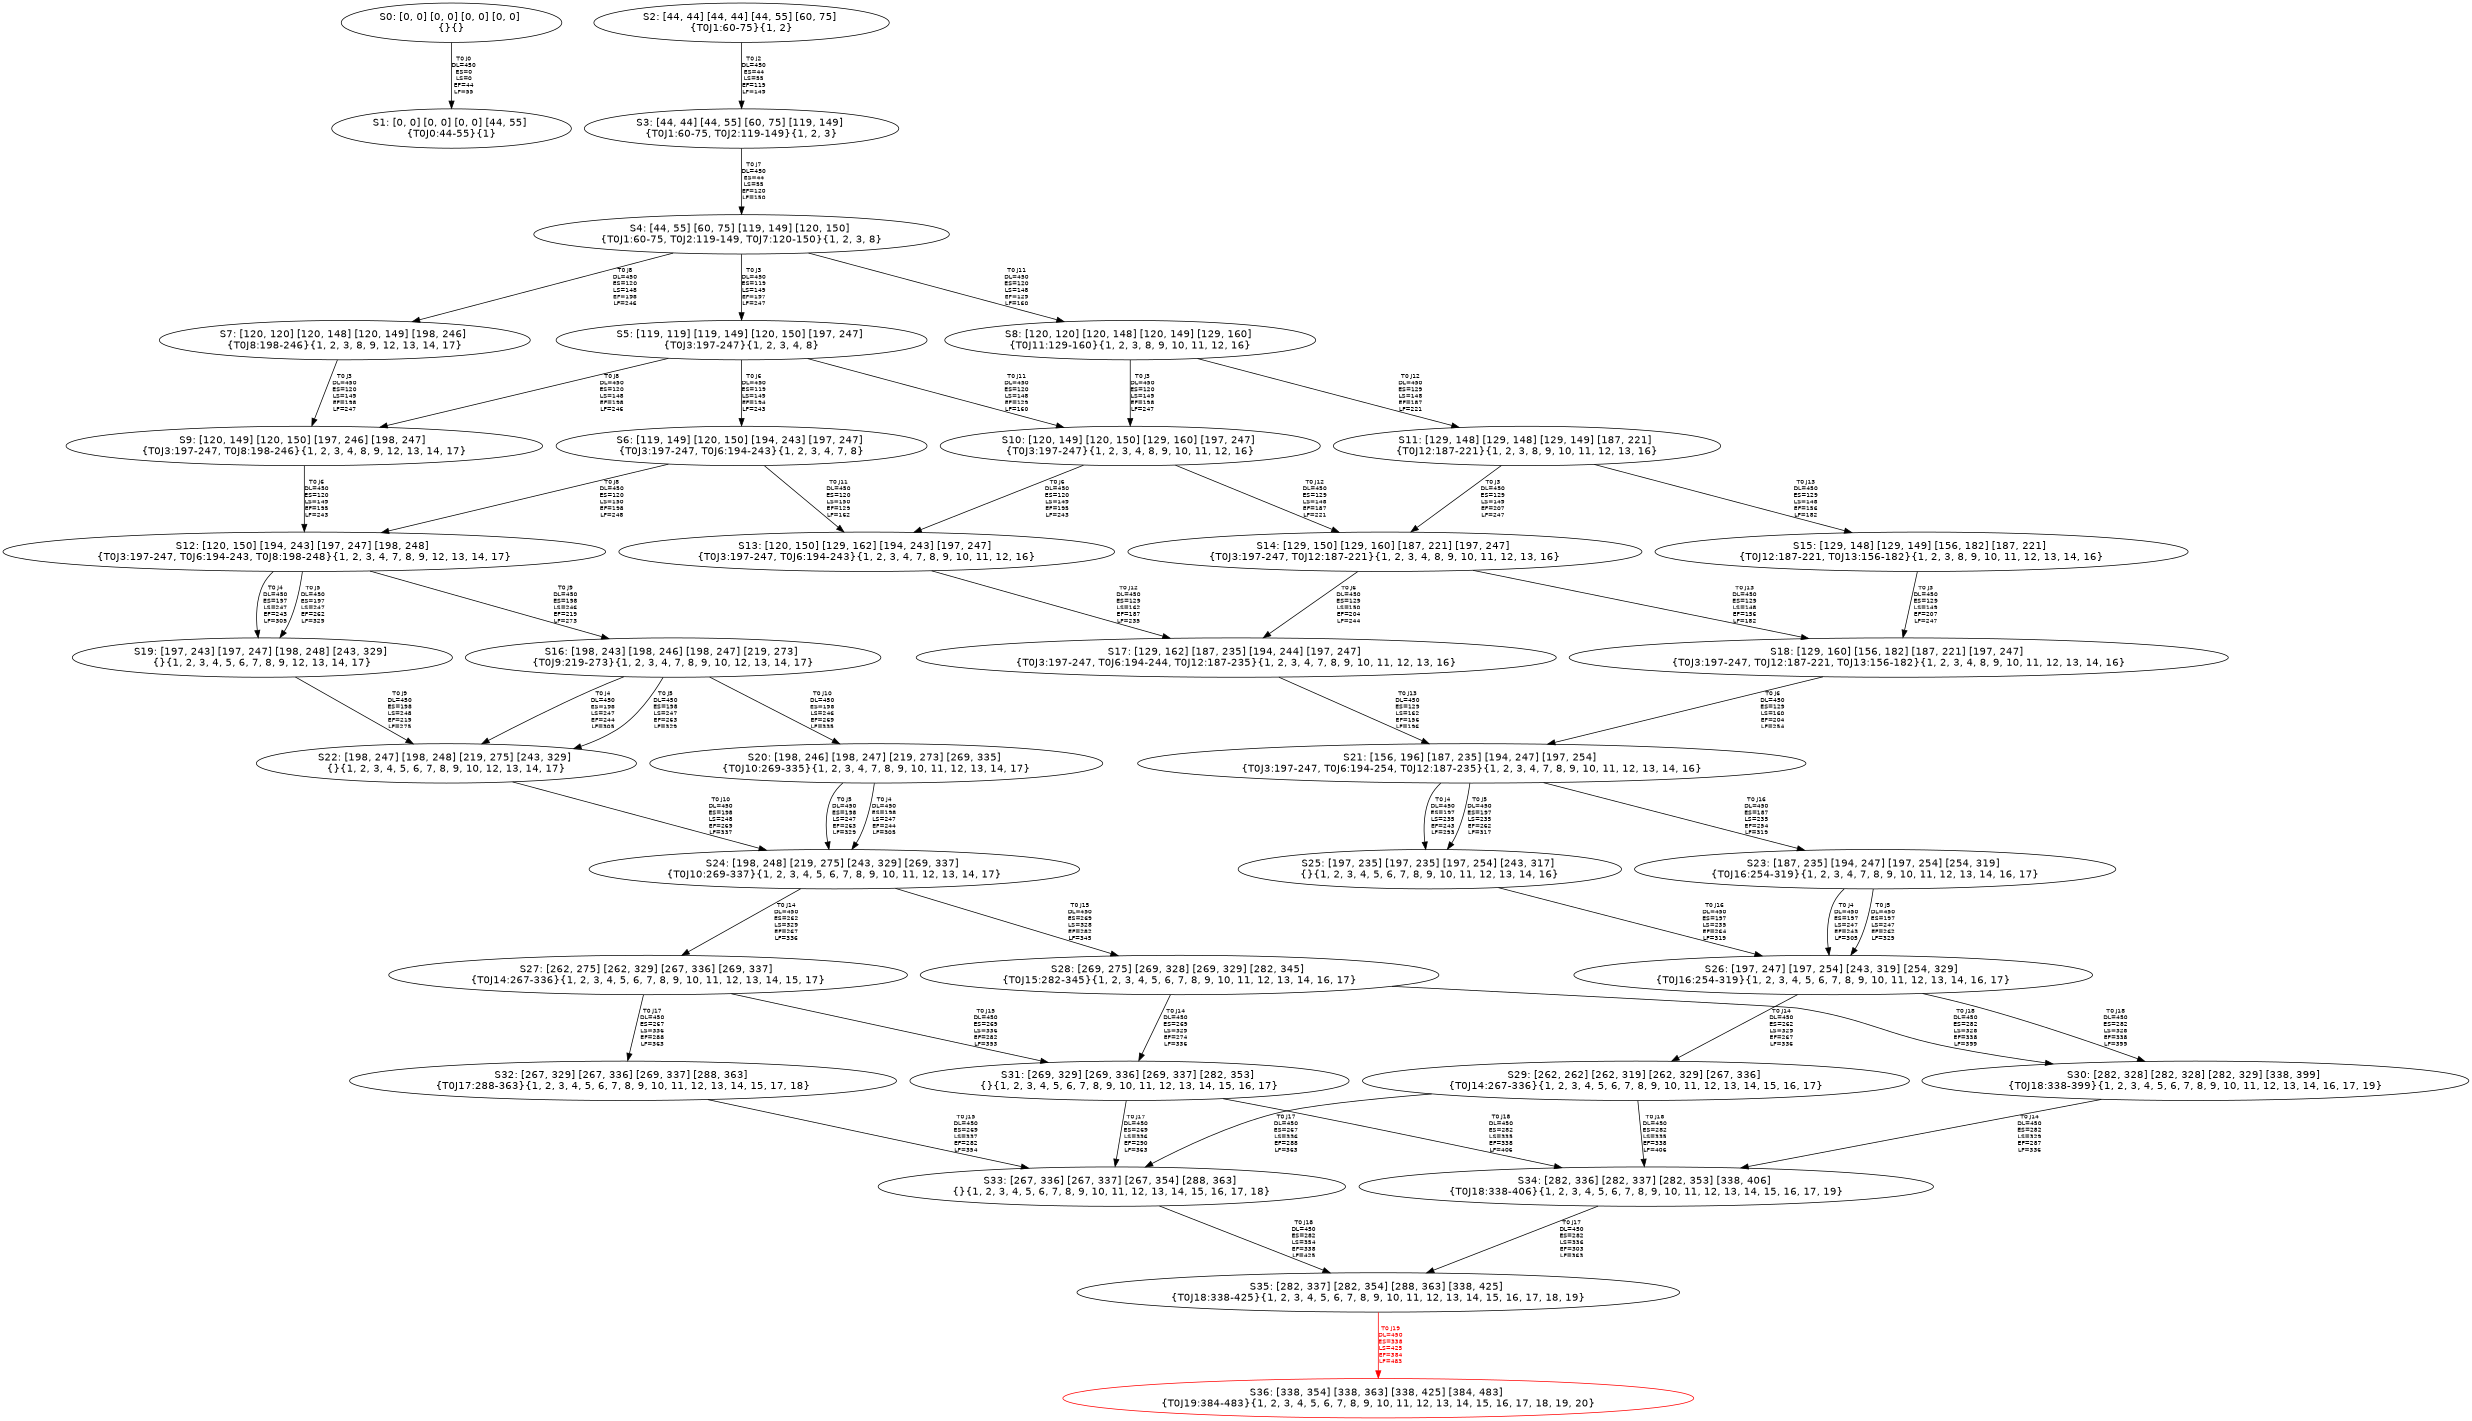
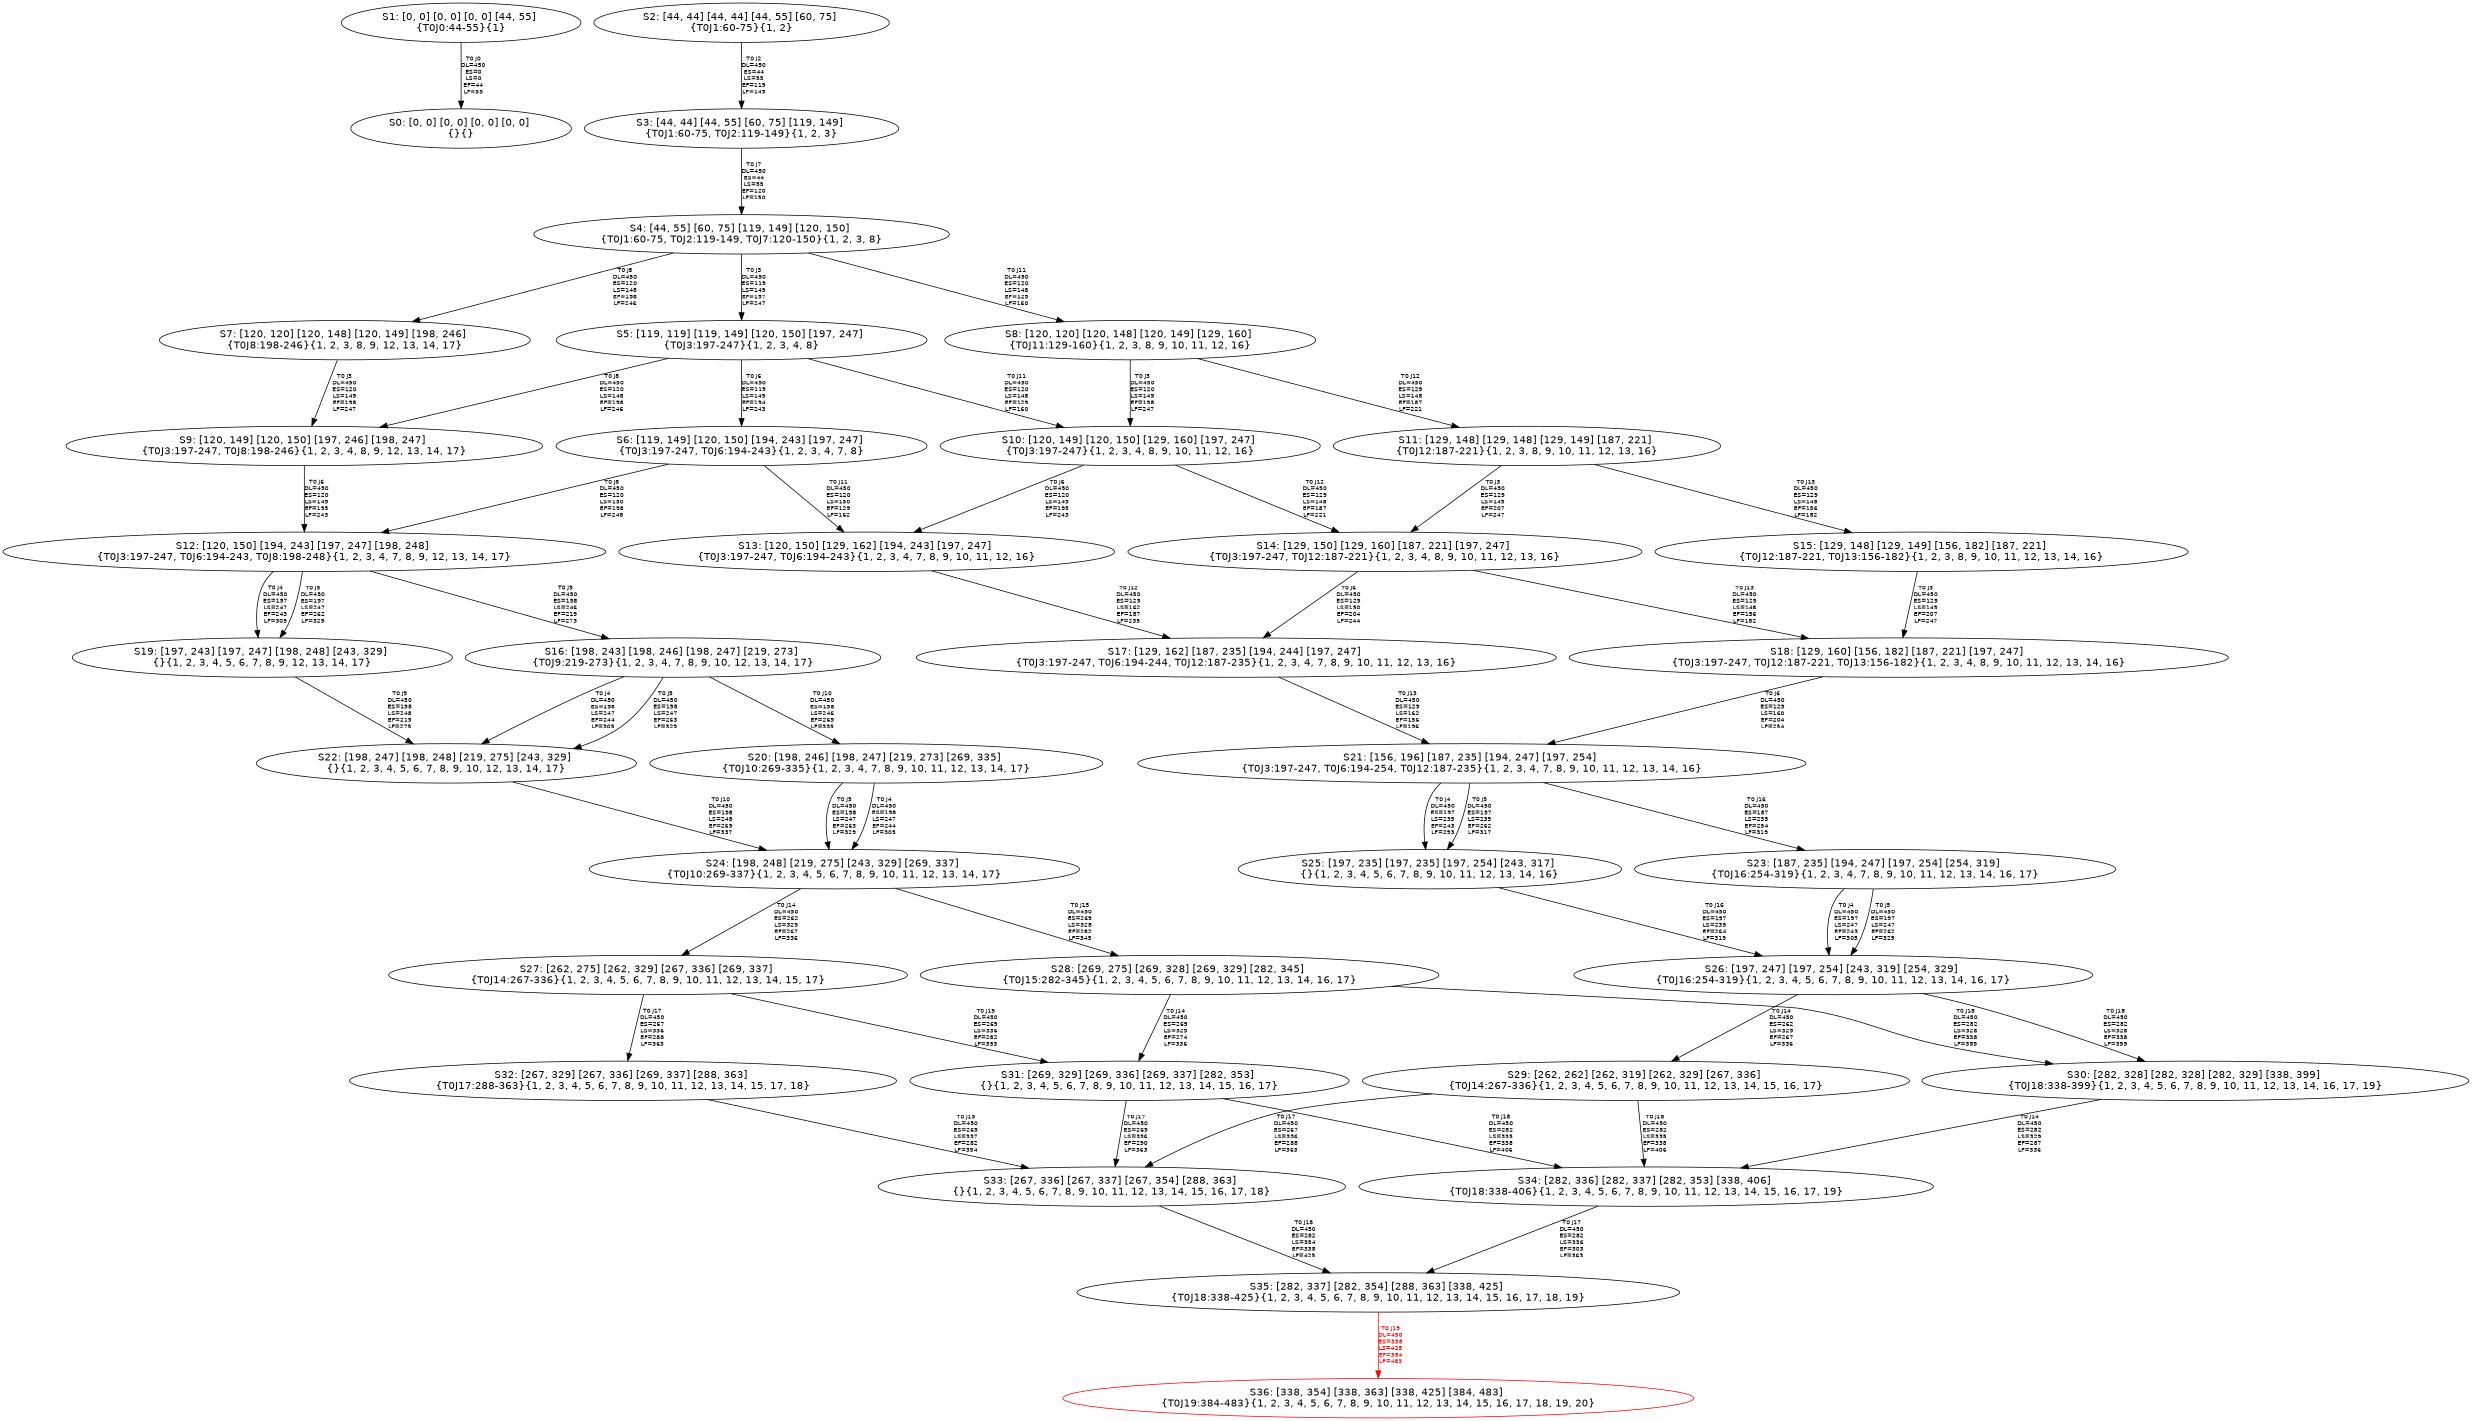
edge "S0: [0, 0] [0, 0] [0, 0] [0, 0] {}{}" -> "S1: [0, 0] [0, 0] [0, 0] [44, 55] {T0J0:44-55}{1}": reversed
